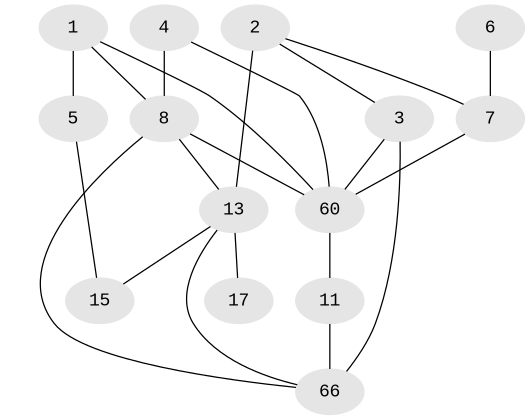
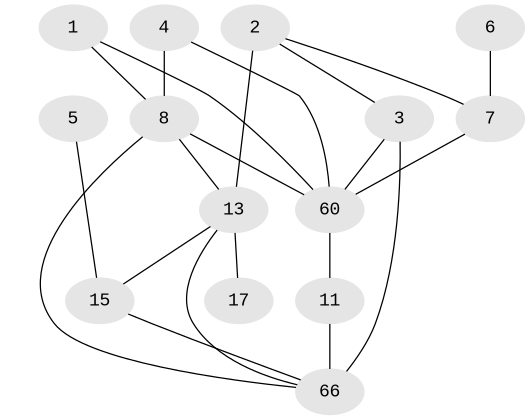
edge "1" -- "5": removed
edge "15" -- "66": added
